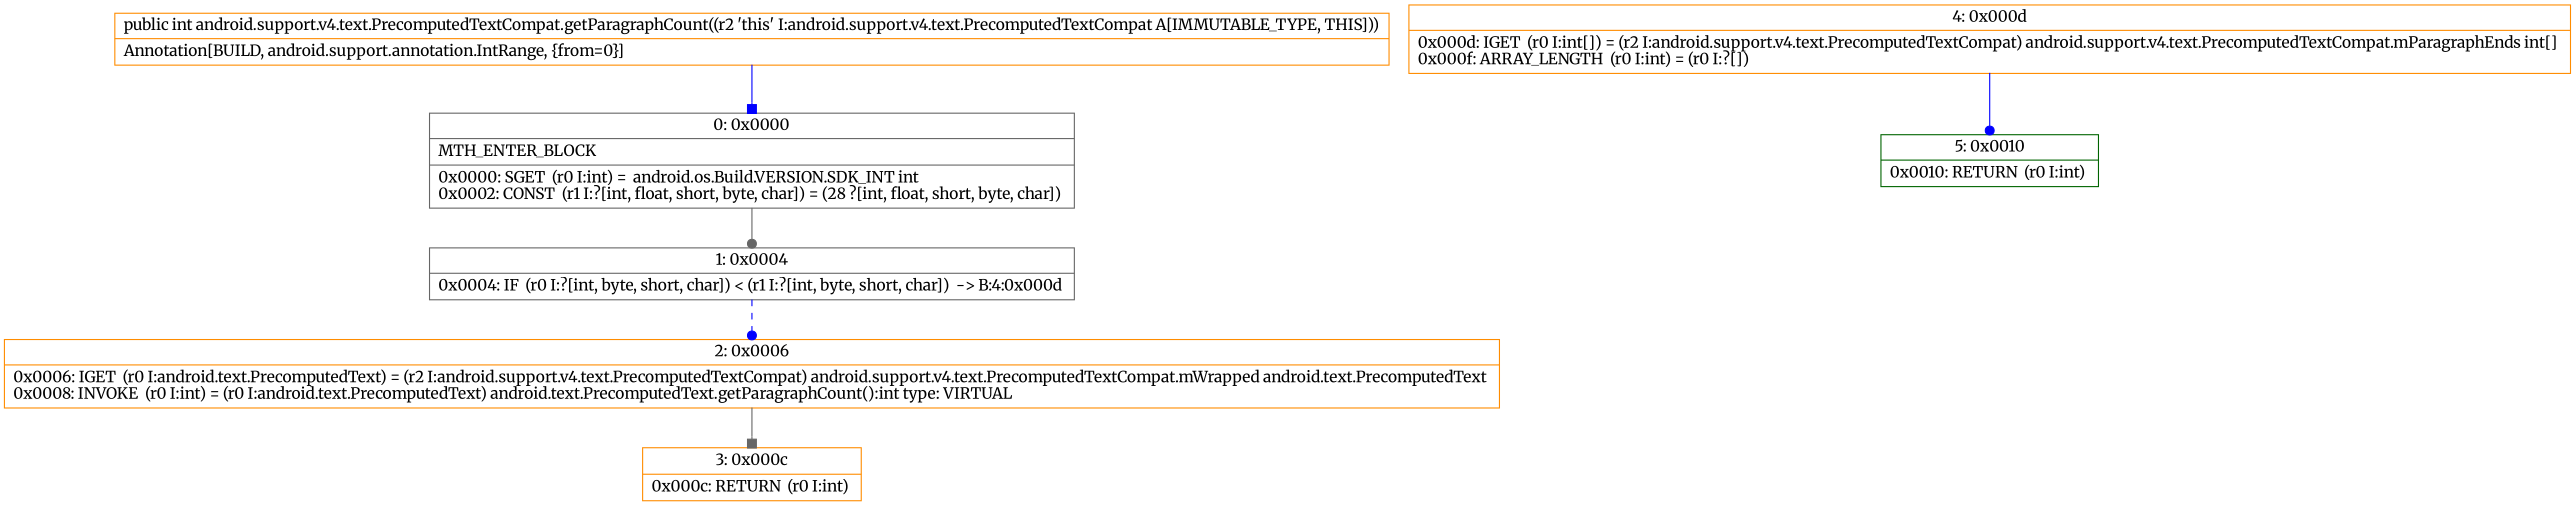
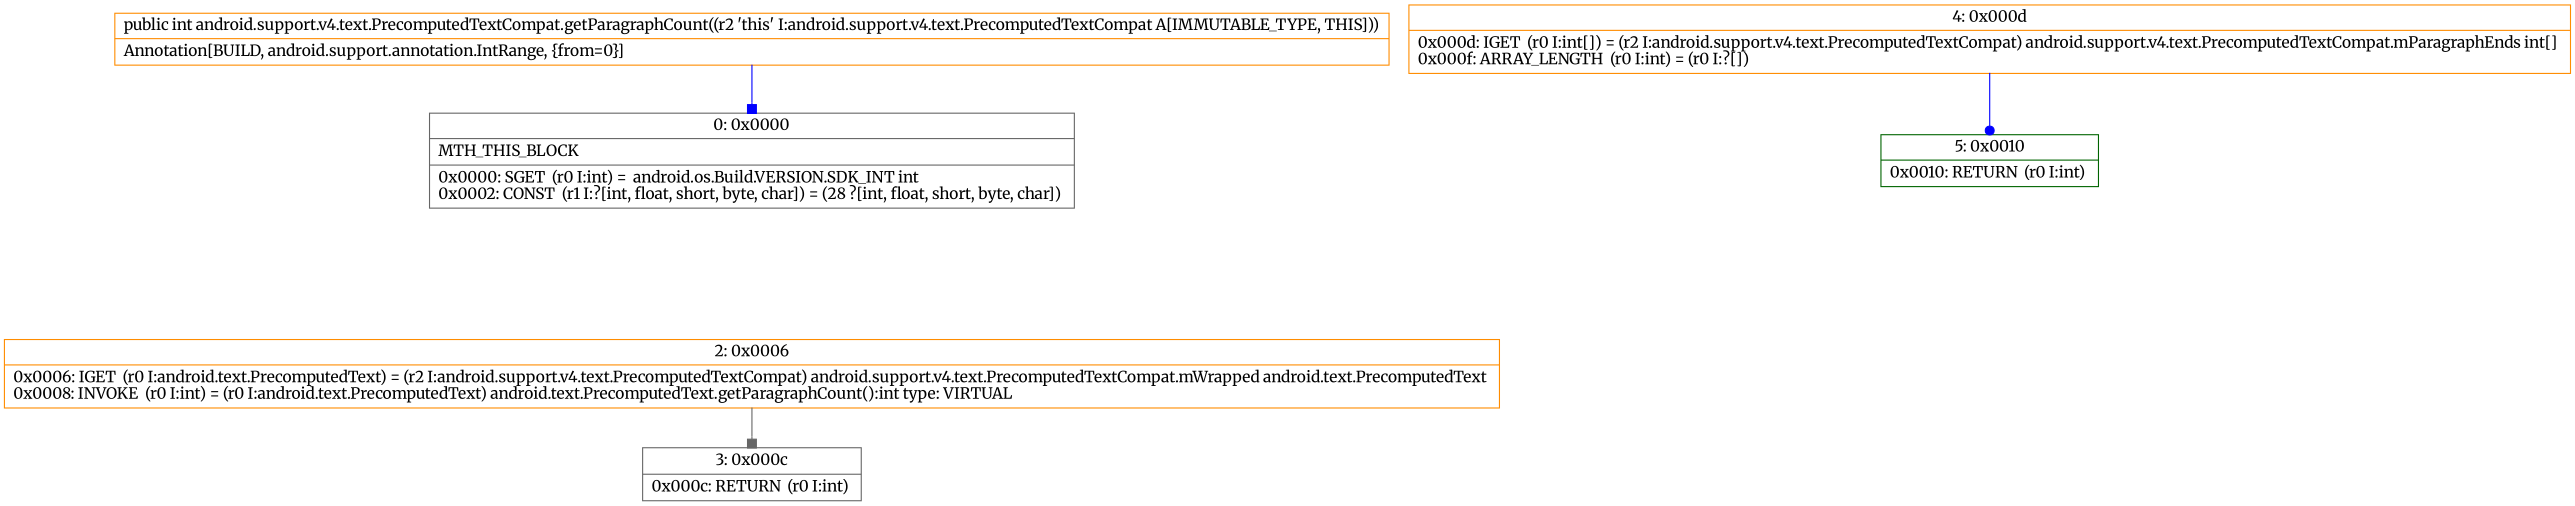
node "0: 0x0000": text "MTH_ENTER_BLOCK" -> "MTH_THIS_BLOCK"
node "1: 0x0004": removed
node "3: 0x000c": color darkorange -> gray40
